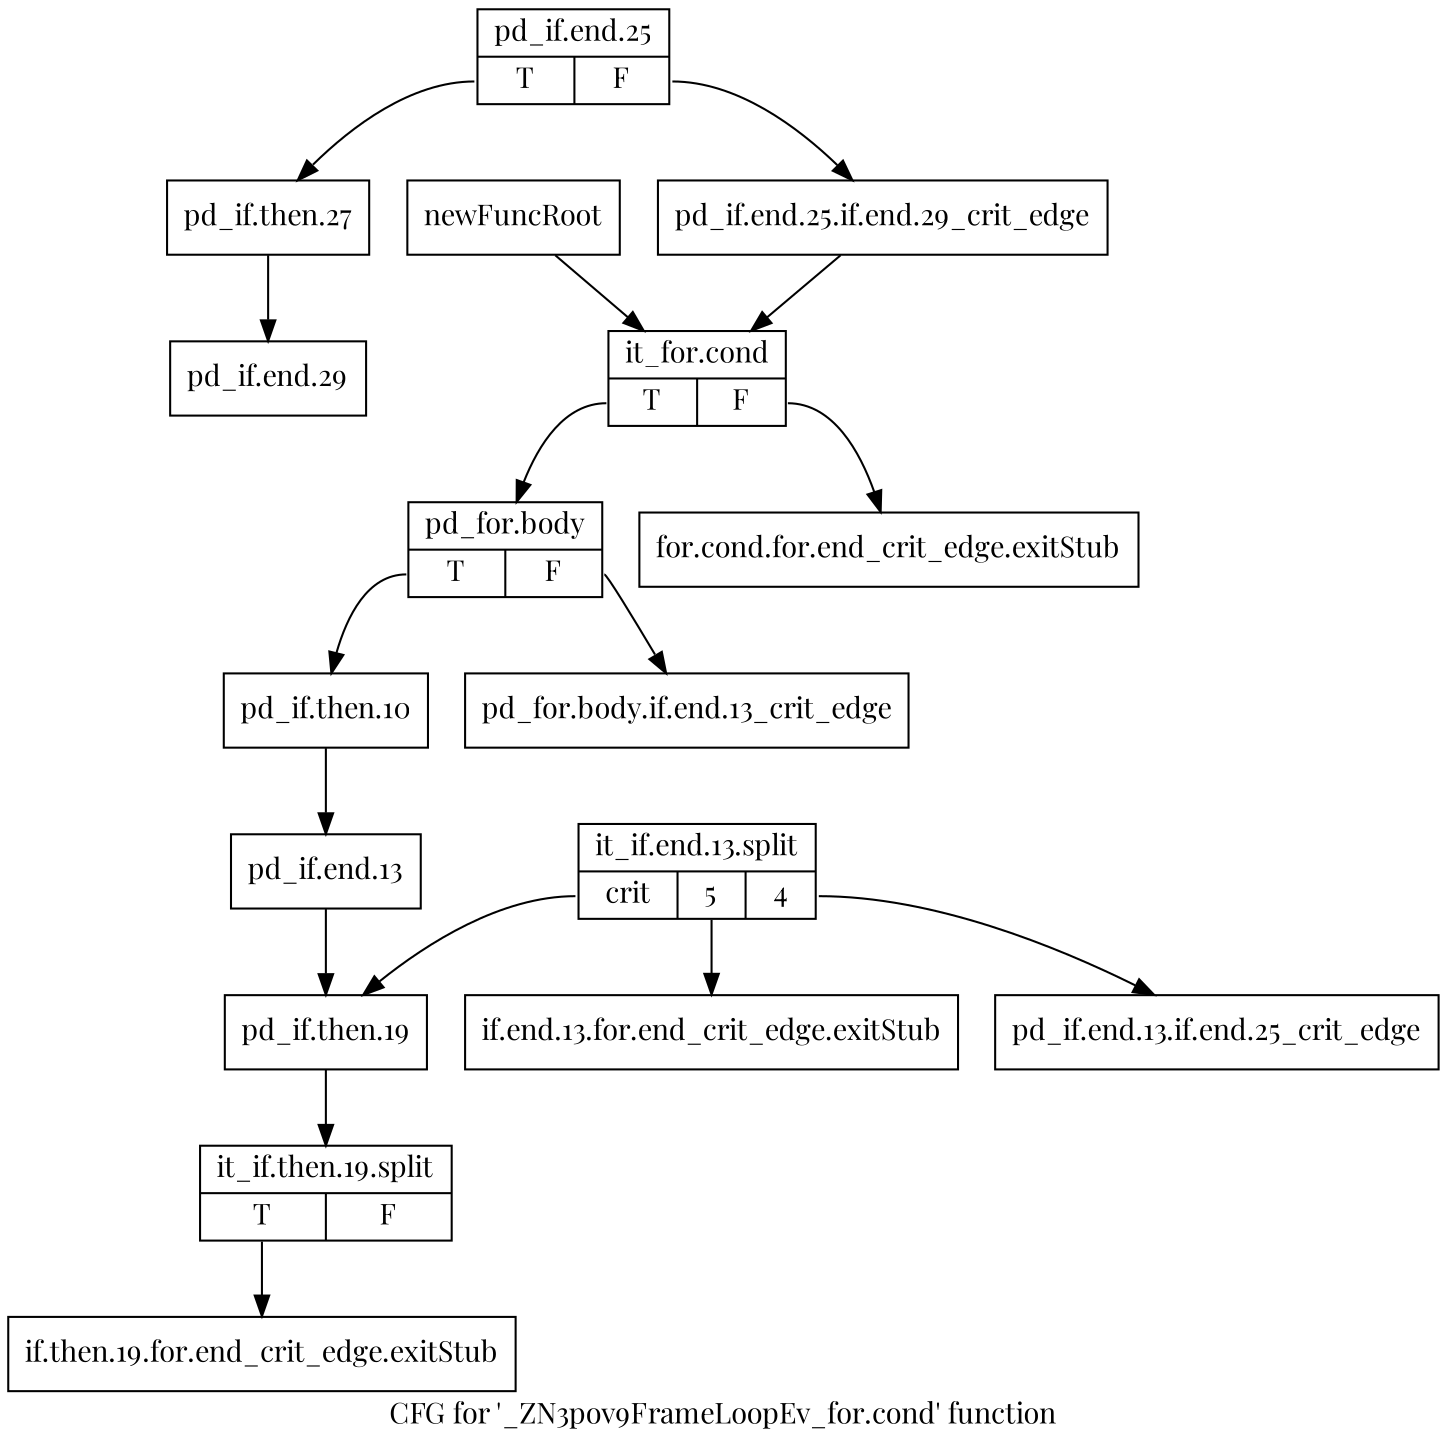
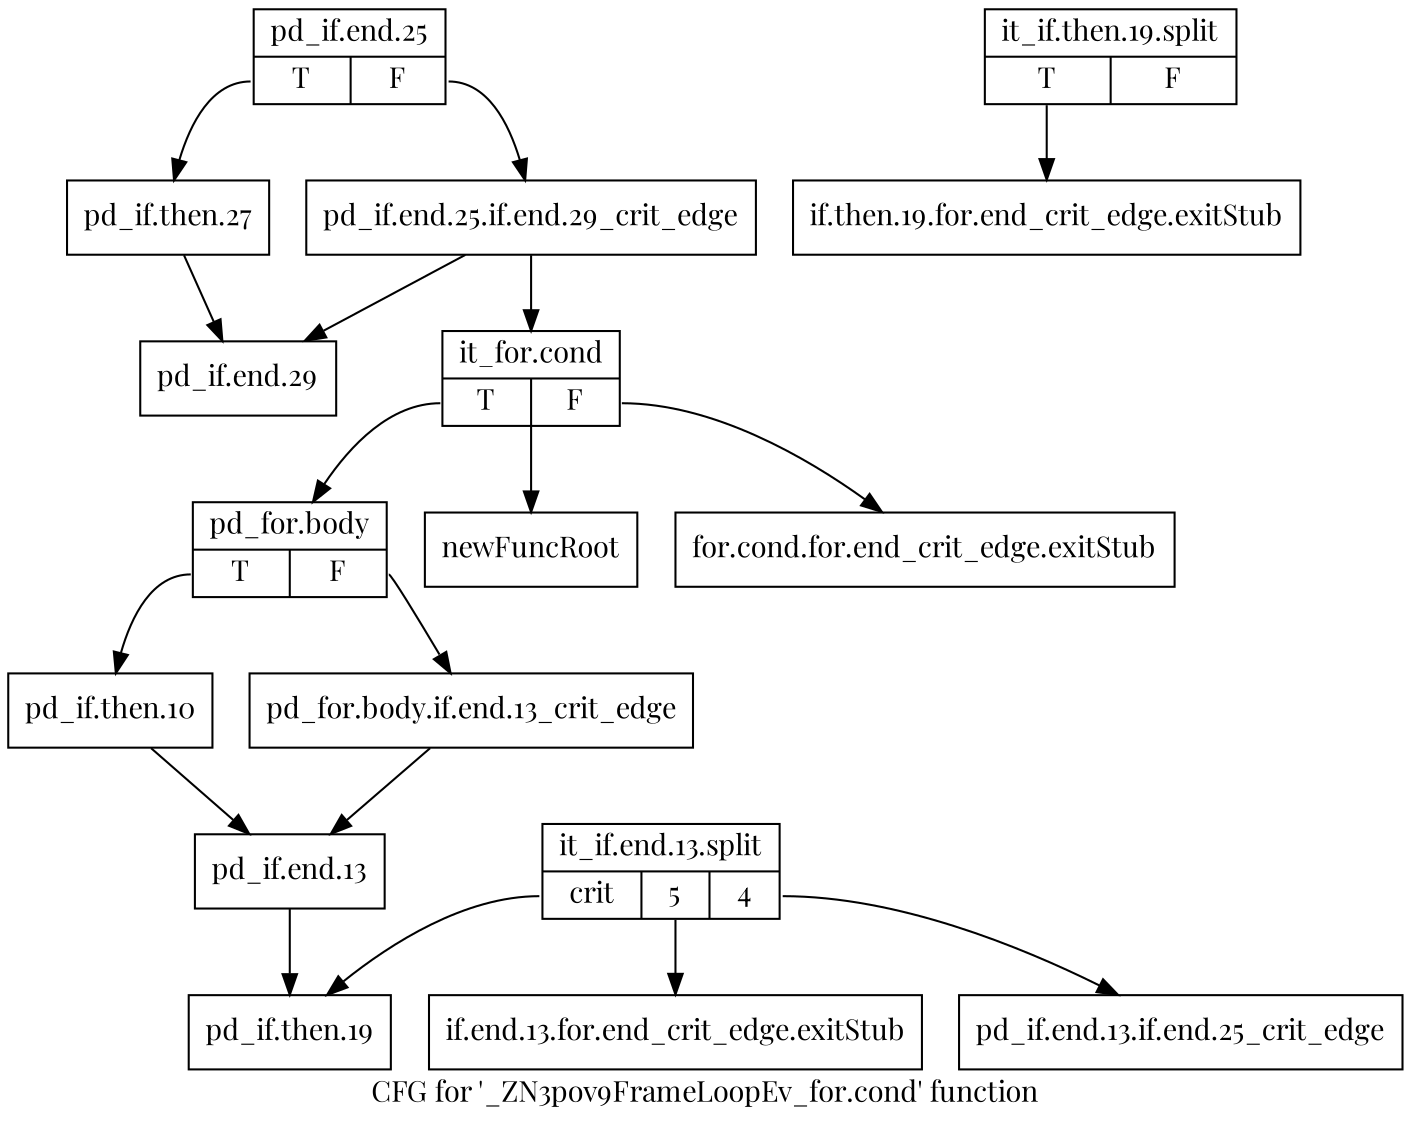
edge "newFuncRoot" -> "it_for.cond": reversed
edge "pd_if.end.25.if.end.29_crit_edge" -> "pd_if.end.29": added
edge "pd_for.body.if.end.13_crit_edge" -> "pd_if.end.13": added
edge "pd_if.then.19" -> "it_if.then.19.split": removed
